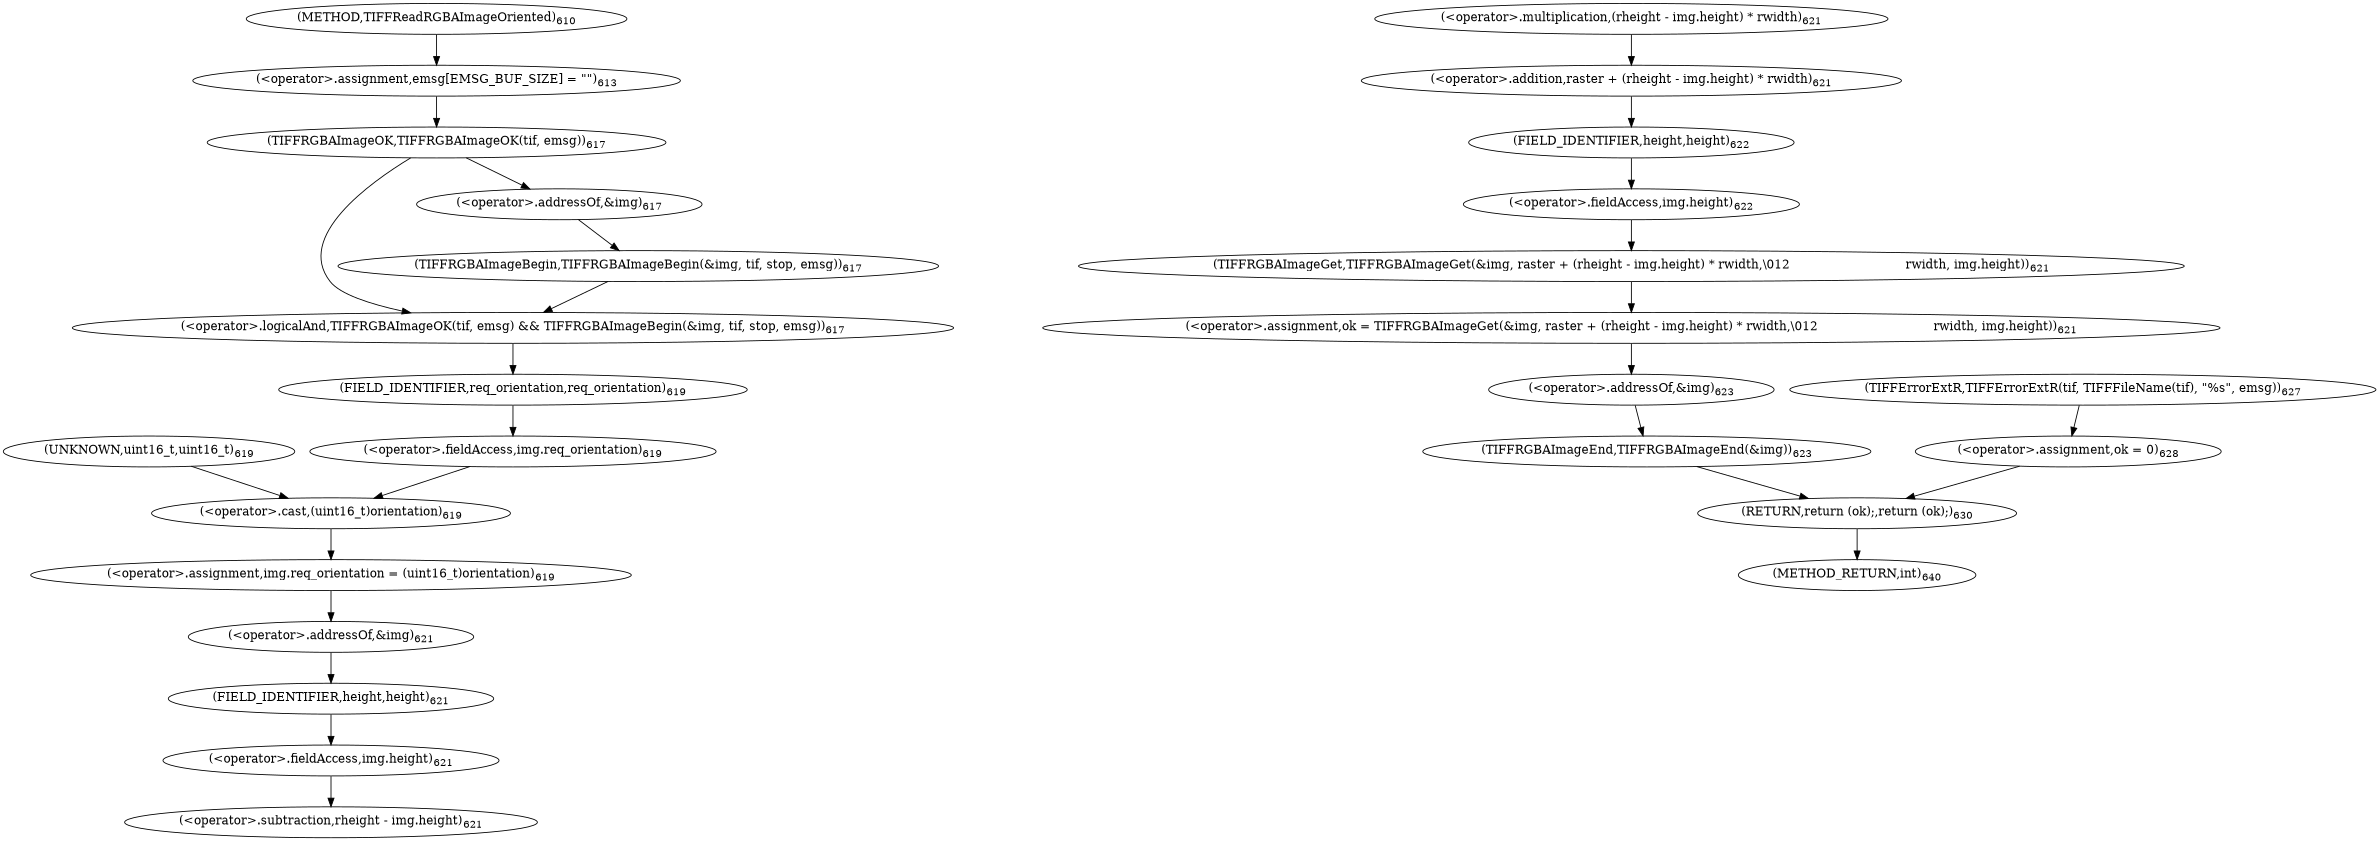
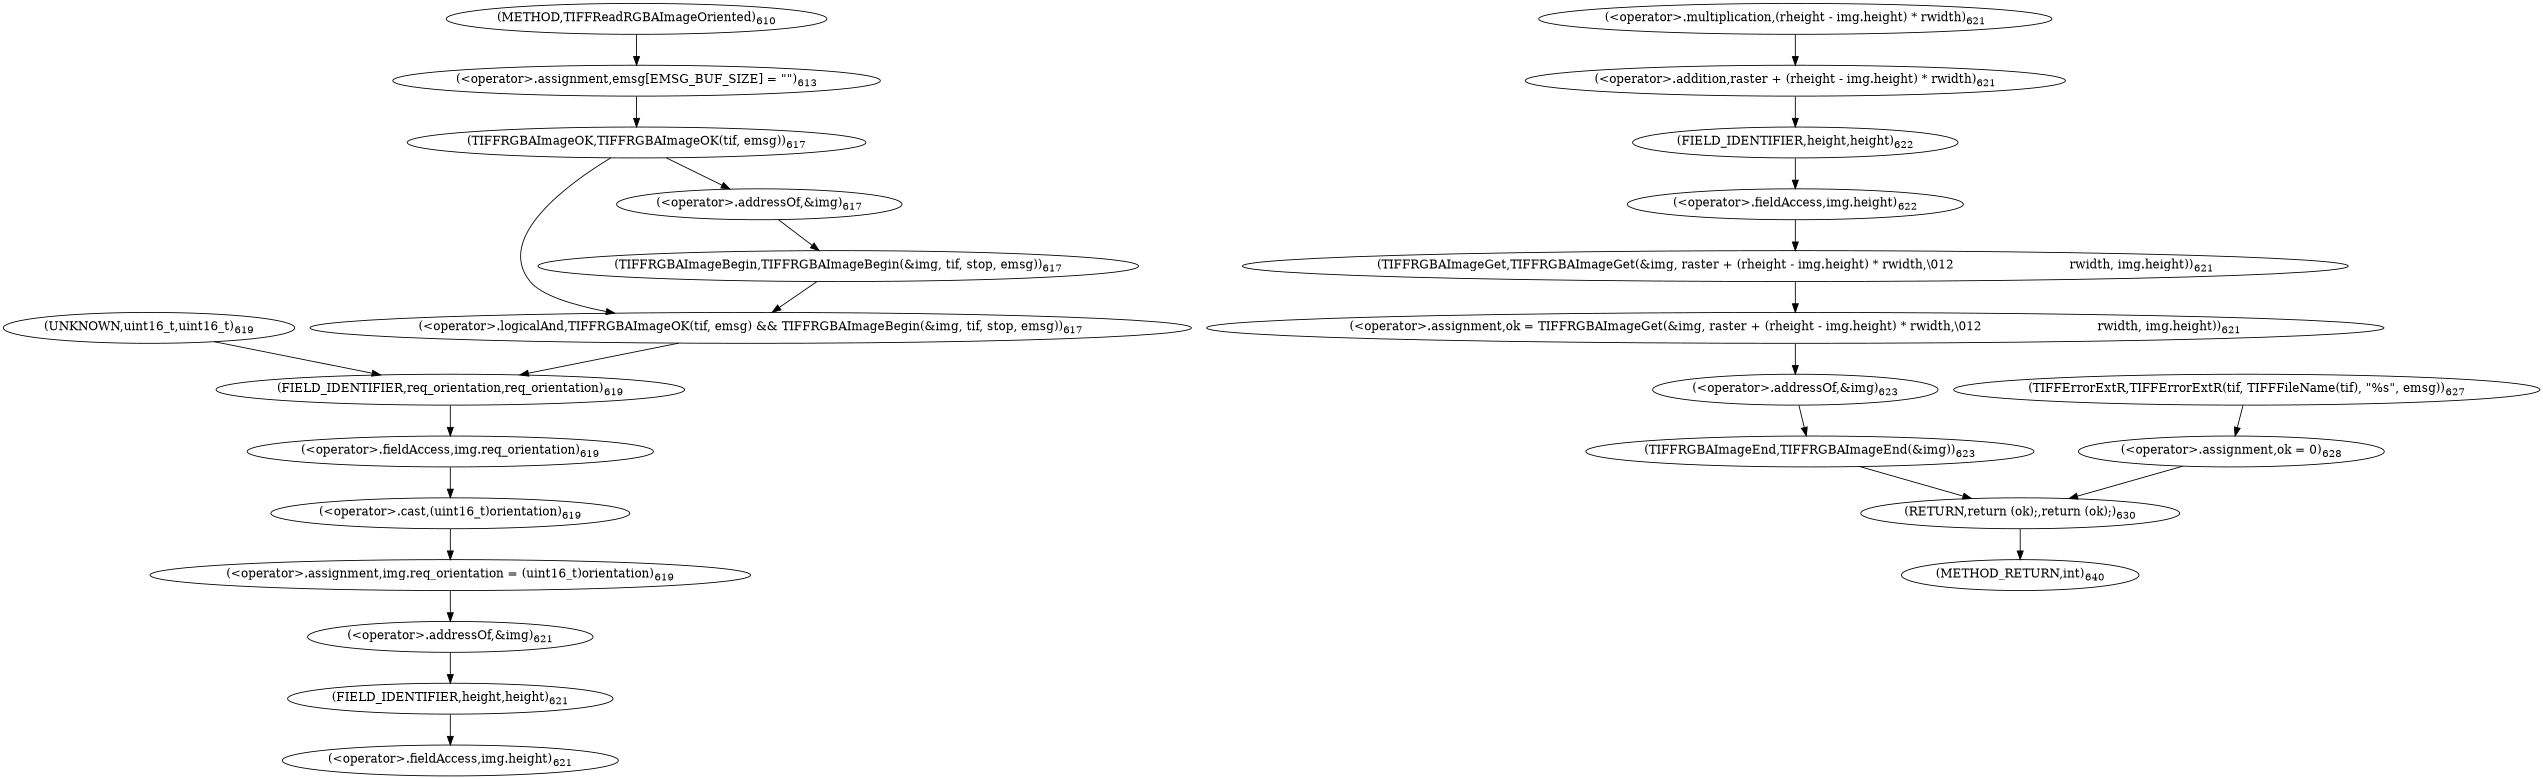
edge "(UNKNOWN,uint16_t,uint16_t)" -> "(<operator>.cast,(uint16_t)orientation)": now "(UNKNOWN,uint16_t,uint16_t)" -> "(FIELD_IDENTIFIER,req_orientation,req_orientation)"
node "(<operator>.subtraction,rheight - img.height)": removed
